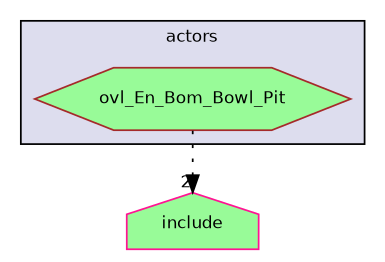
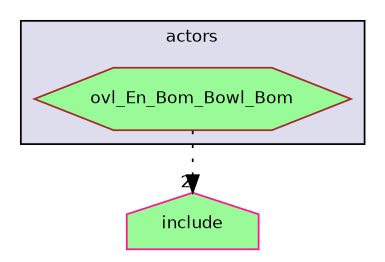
node "ovl_En_Bom_Bowl_Pit": label "ovl_En_Bom_Bowl_Pit" -> "ovl_En_Bom_Bowl_Bom"
